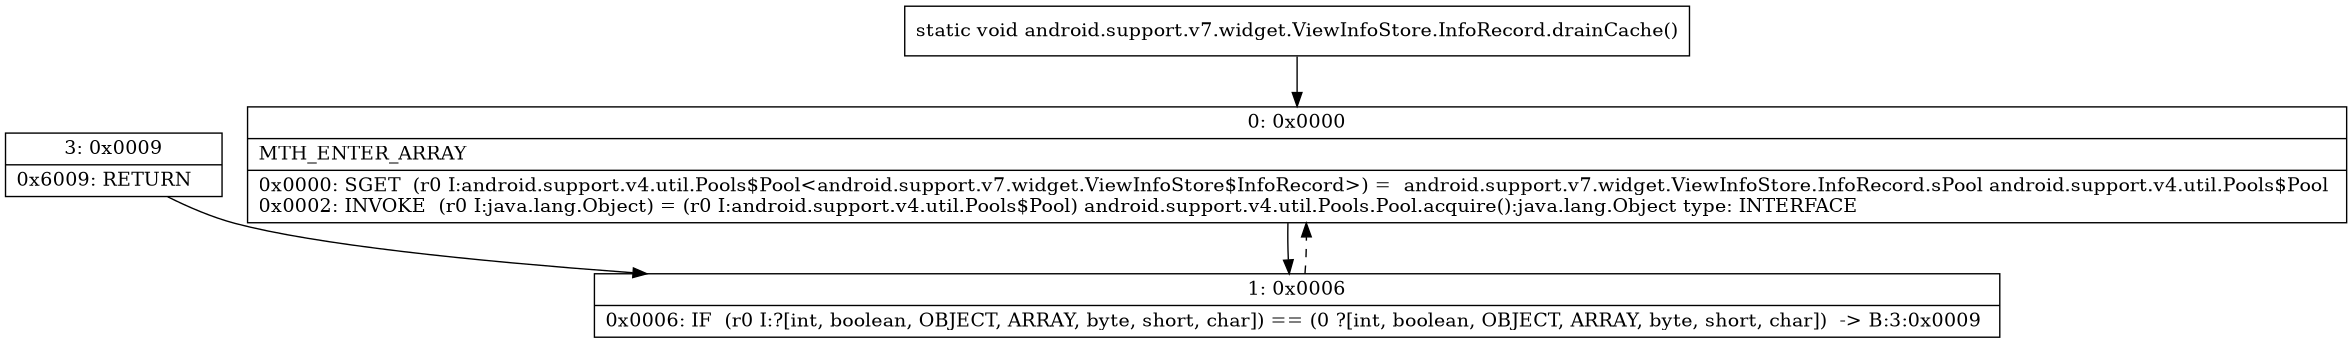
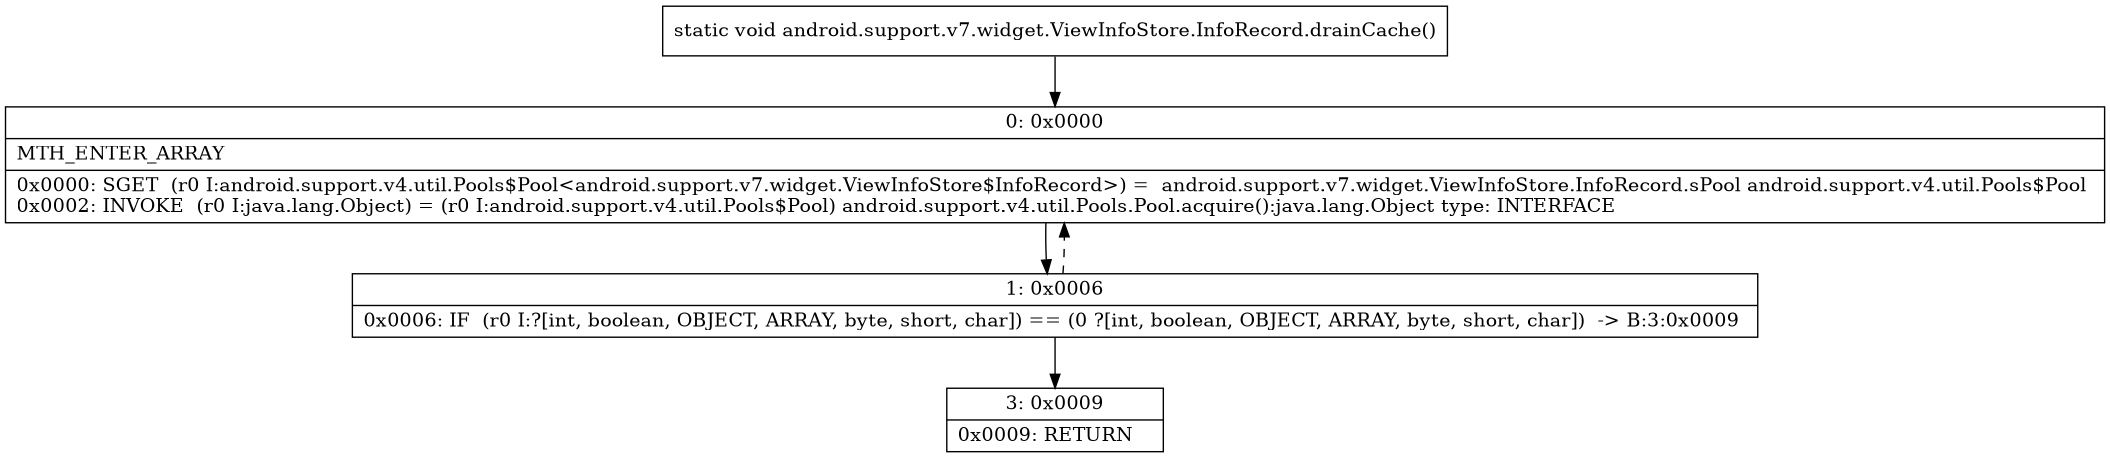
node "3: 0x0009": text "0x6009: RETURN" -> "0x0009: RETURN"
edge "3: 0x0009" -> "1: 0x0006": reversed
